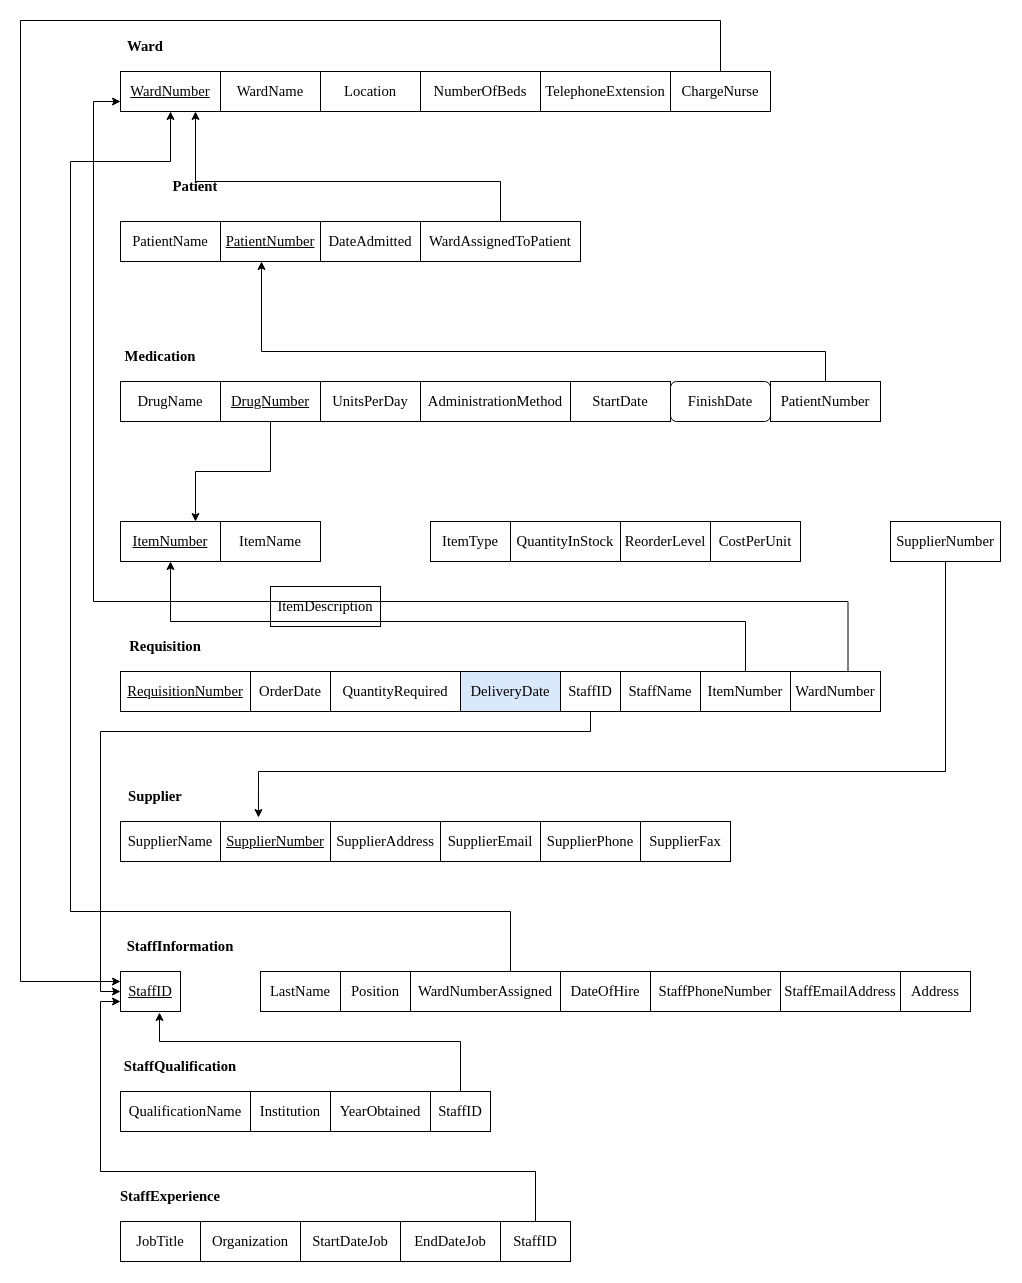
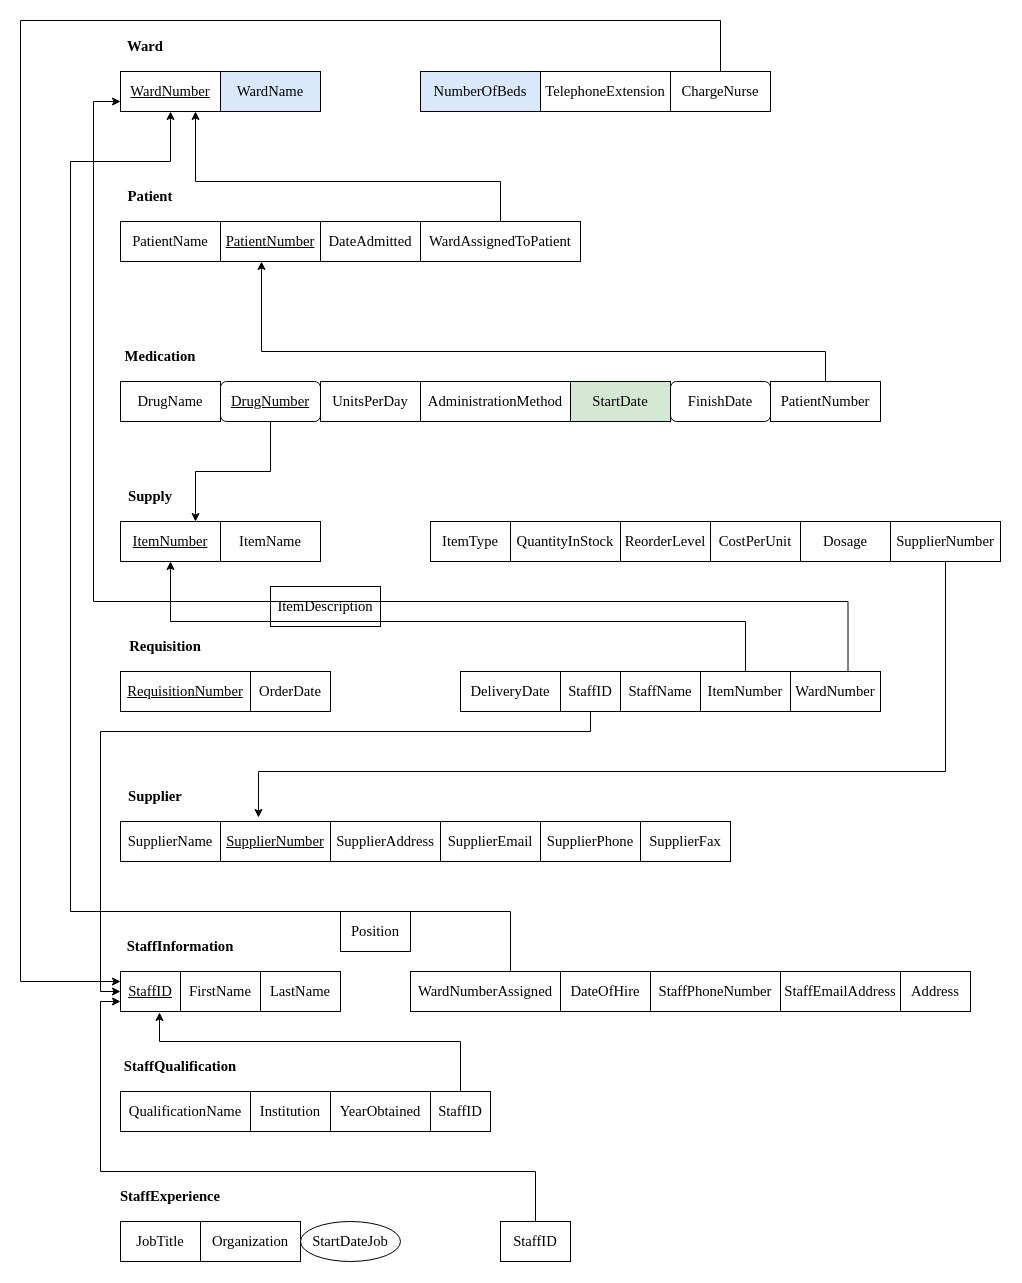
node "WardName": fillcolor #ffffff -> #dae8fc
node "Location": removed
node "NumberOfBeds": fillcolor #ffffff -> #dae8fc
node "Patient": moved (196, 187) -> (151, 197)
node "DrugNumber": shape rectangle -> rounded rectangle
node "StartDate": fillcolor #ffffff -> #d5e8d4
node "Supply": added
node "Dosage": added
node "QuantityRequired": removed
node "DeliveryDate": fillcolor #dae8fc -> #ffffff
node "FirstName": added
node "Position": moved (376, 992) -> (376, 932)
node "StartDateJob": shape rectangle -> ellipse
node "EndDateJob": removed
